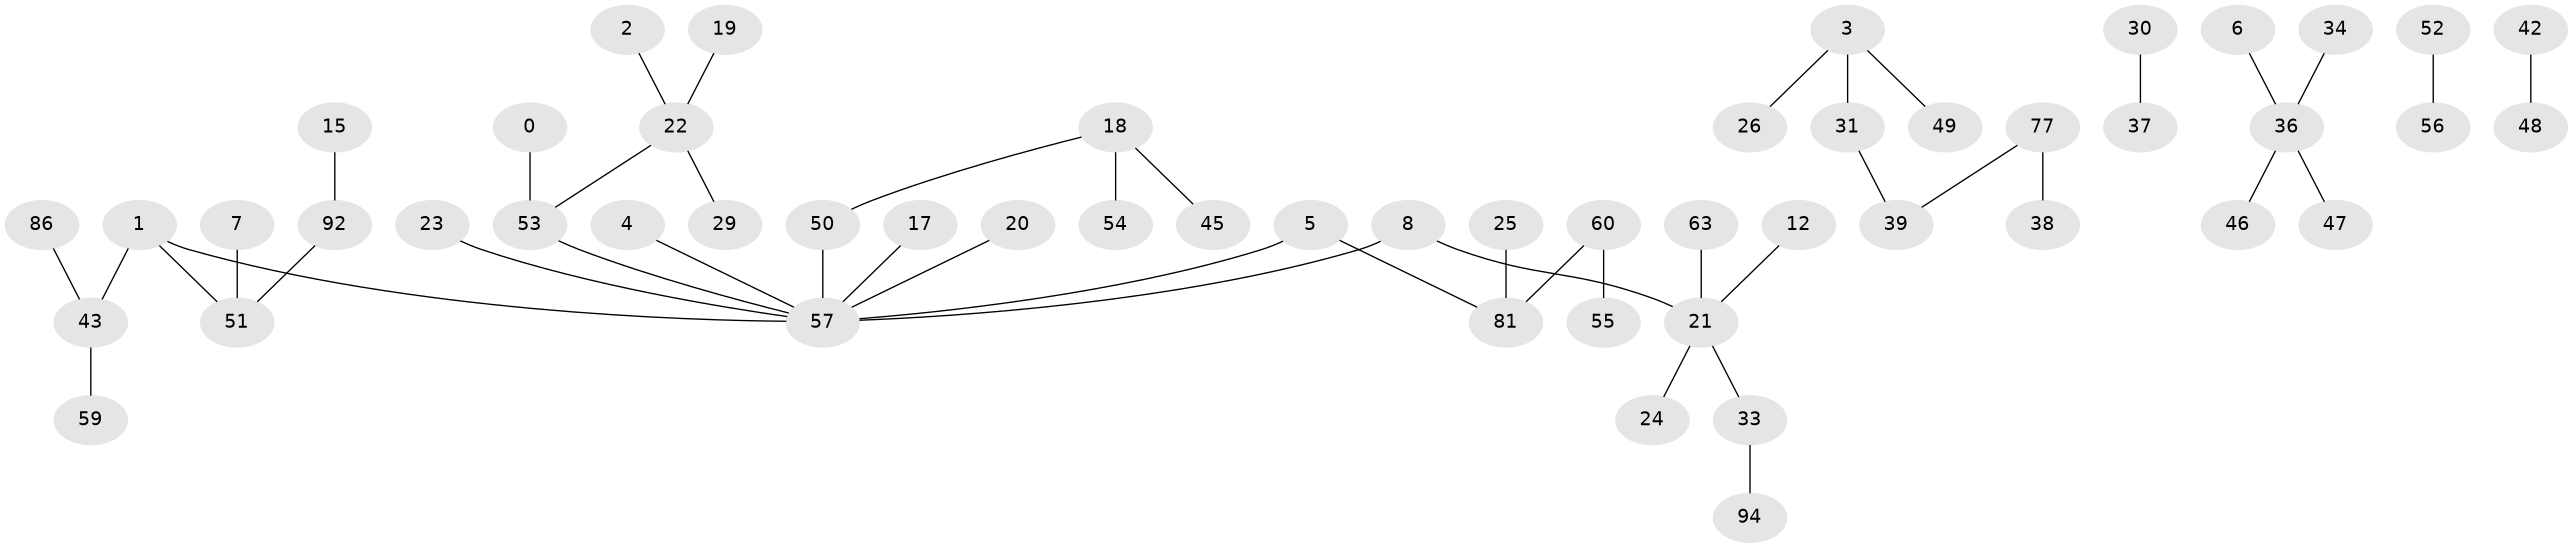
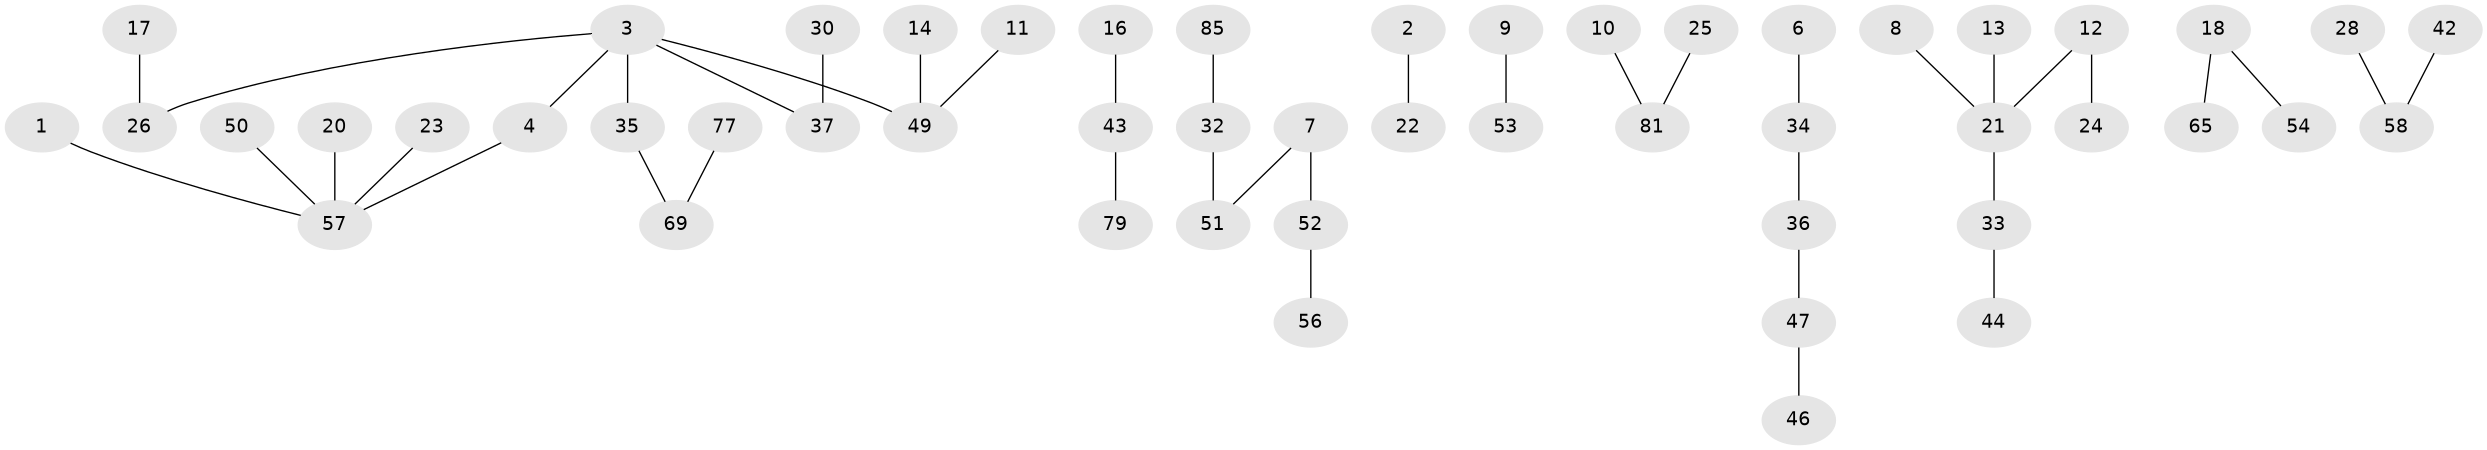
node "19": removed
node "14": added
node "11": added
node "28": added
edge "3" -- "4": added
edge "3" -- "37": added
edge "6" -- "36": now "6" -- "34"
node "15": label "15" -> "85"
node "0": label "0" -> "9"
node "31": label "31" -> "35"
node "48": label "48" -> "58"
edge "18" -- "50": removed
edge "22" -- "53": removed
edge "7" -- "52": added
edge "36" -- "46": now "47" -- "46"
node "86": label "86" -> "16"
node "92": label "92" -> "32"
node "29": removed
node "45": label "45" -> "65"
node "5": removed
node "60": label "60" -> "10"
node "63": label "63" -> "13"
node "39": label "39" -> "69"
node "38": removed
edge "1" -- "43": removed
edge "1" -- "51": removed
edge "17" -- "57": now "17" -- "26"
edge "53" -- "57": removed
edge "8" -- "57": removed
node "55": removed
edge "21" -- "24": now "12" -- "24"
node "59": label "59" -> "79"
node "94": label "94" -> "44"
